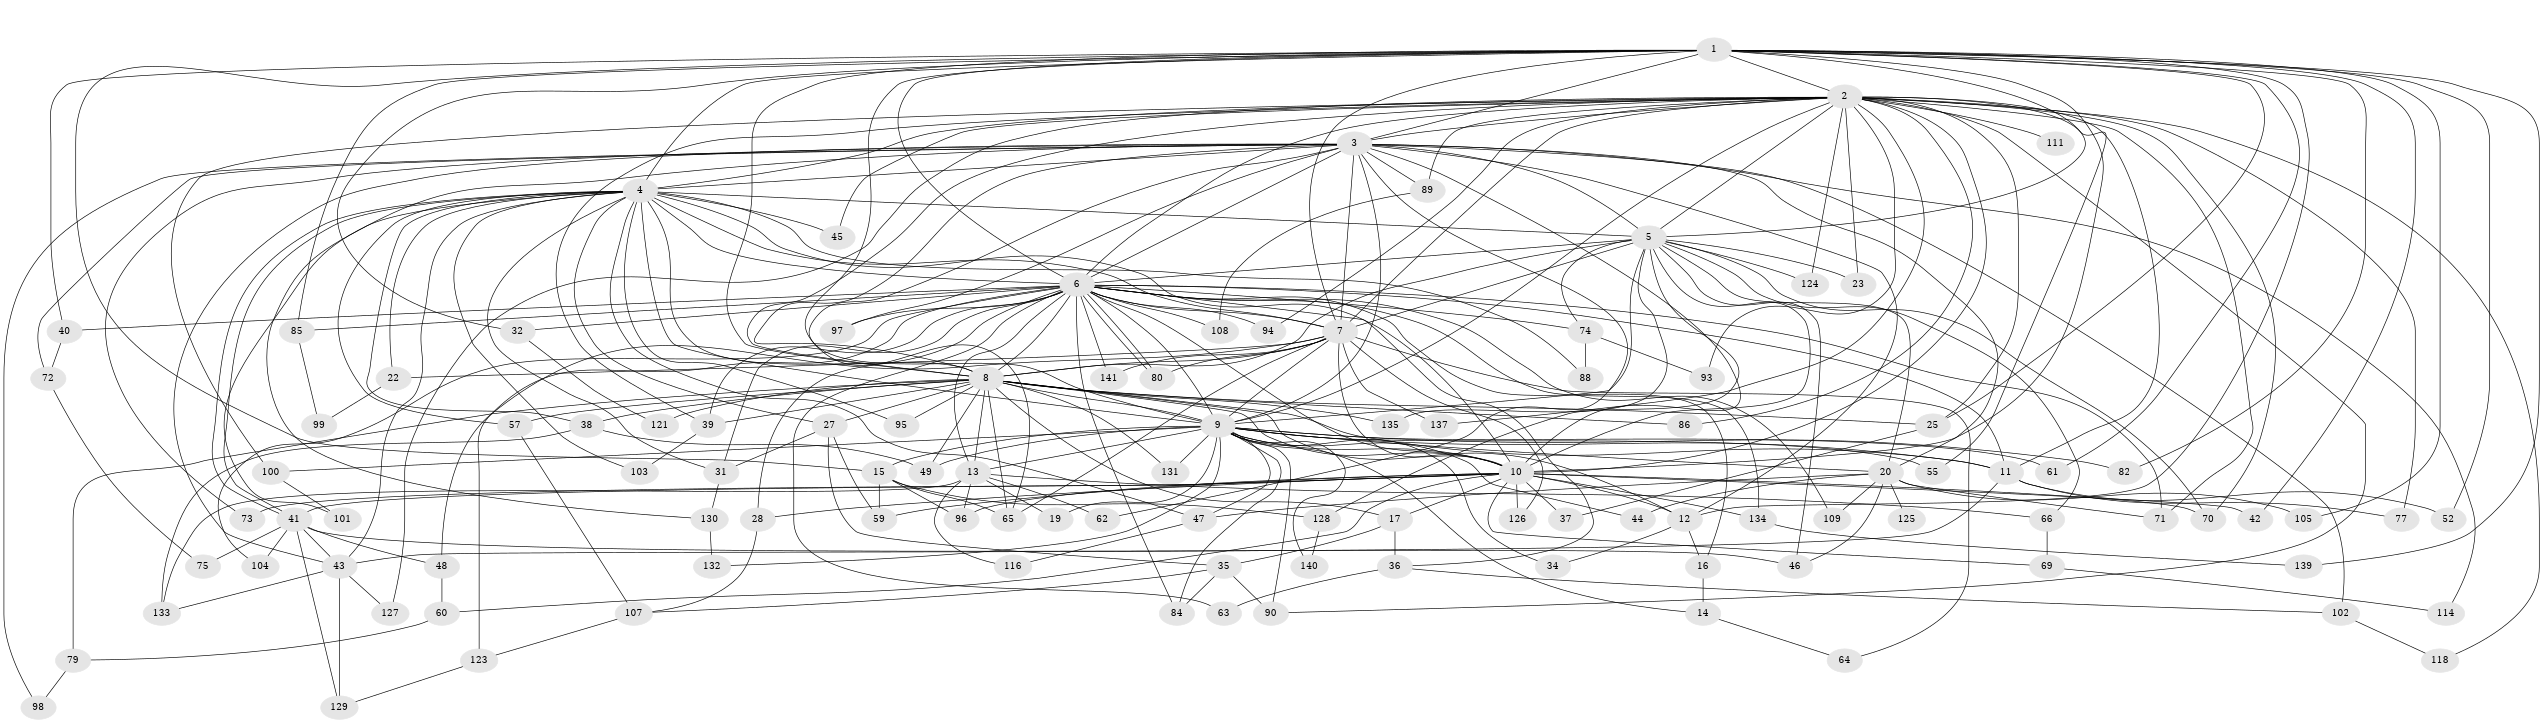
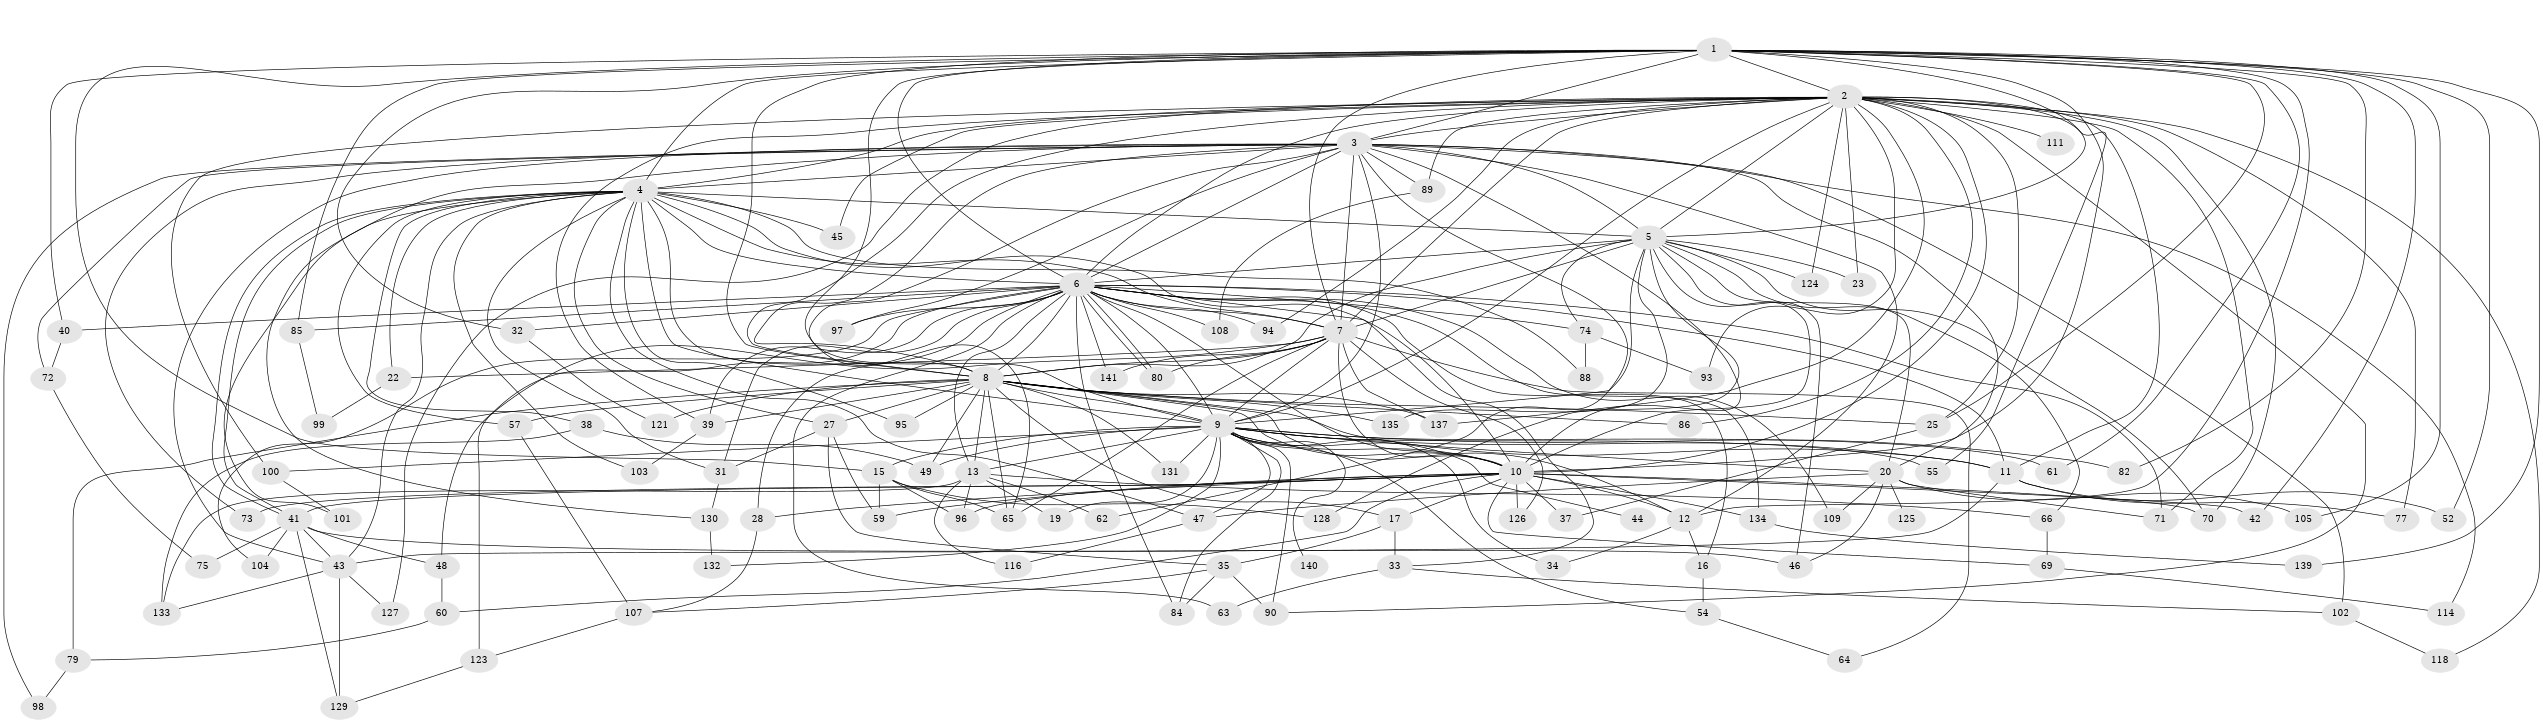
edge "8" -- "38": now "8" -- "137"
edge "20" -- "44": removed
edge "128" -- "140": removed
node "36": label "36" -> "33"
node "14": label "14" -> "54"
